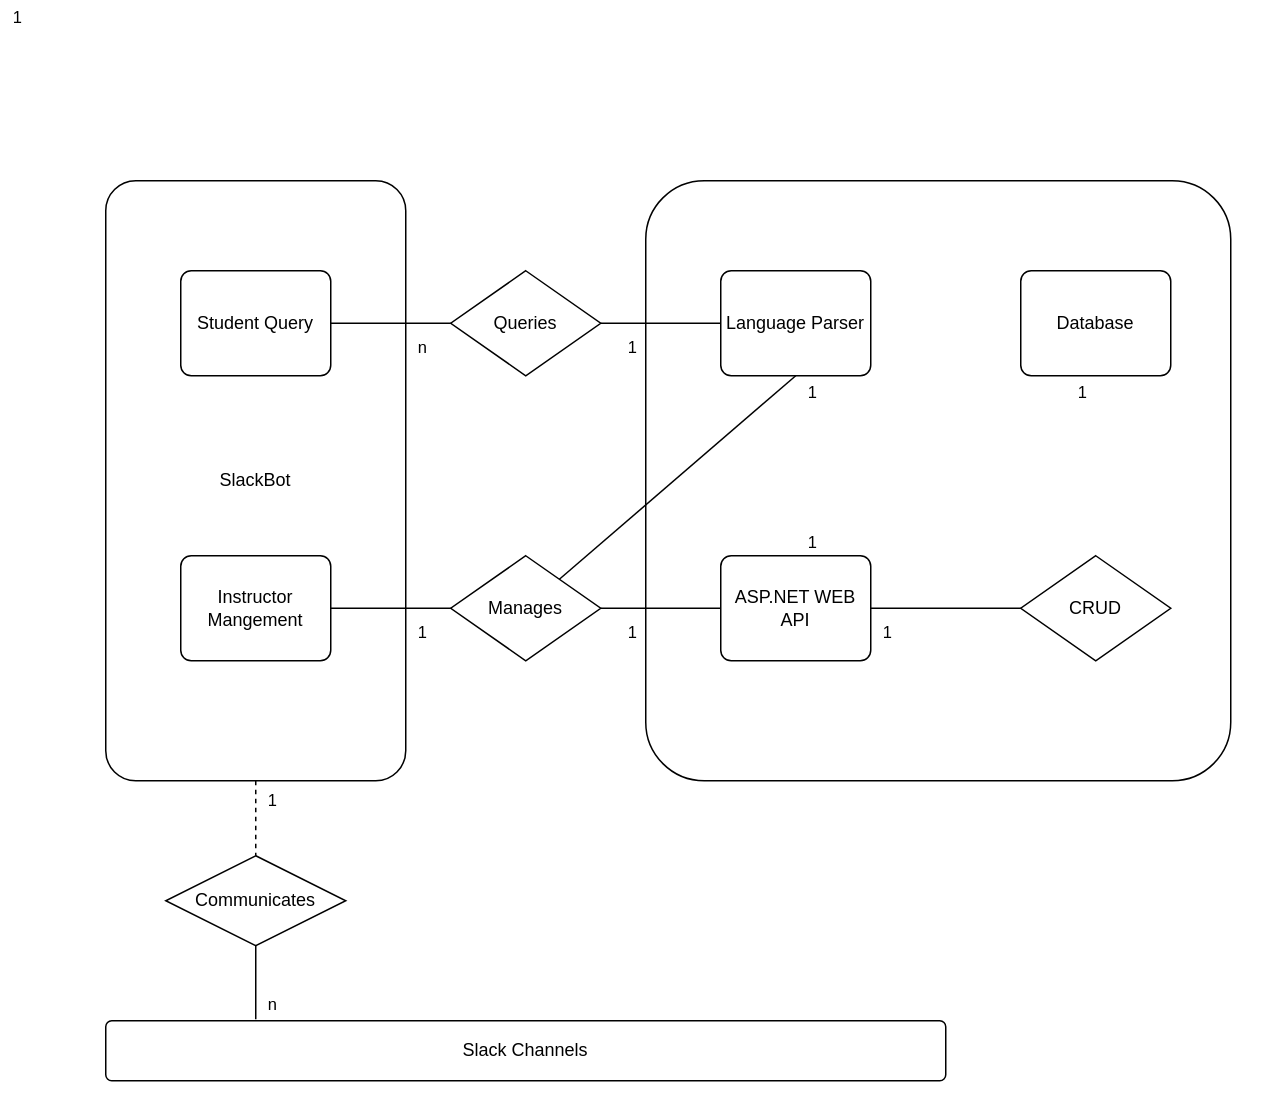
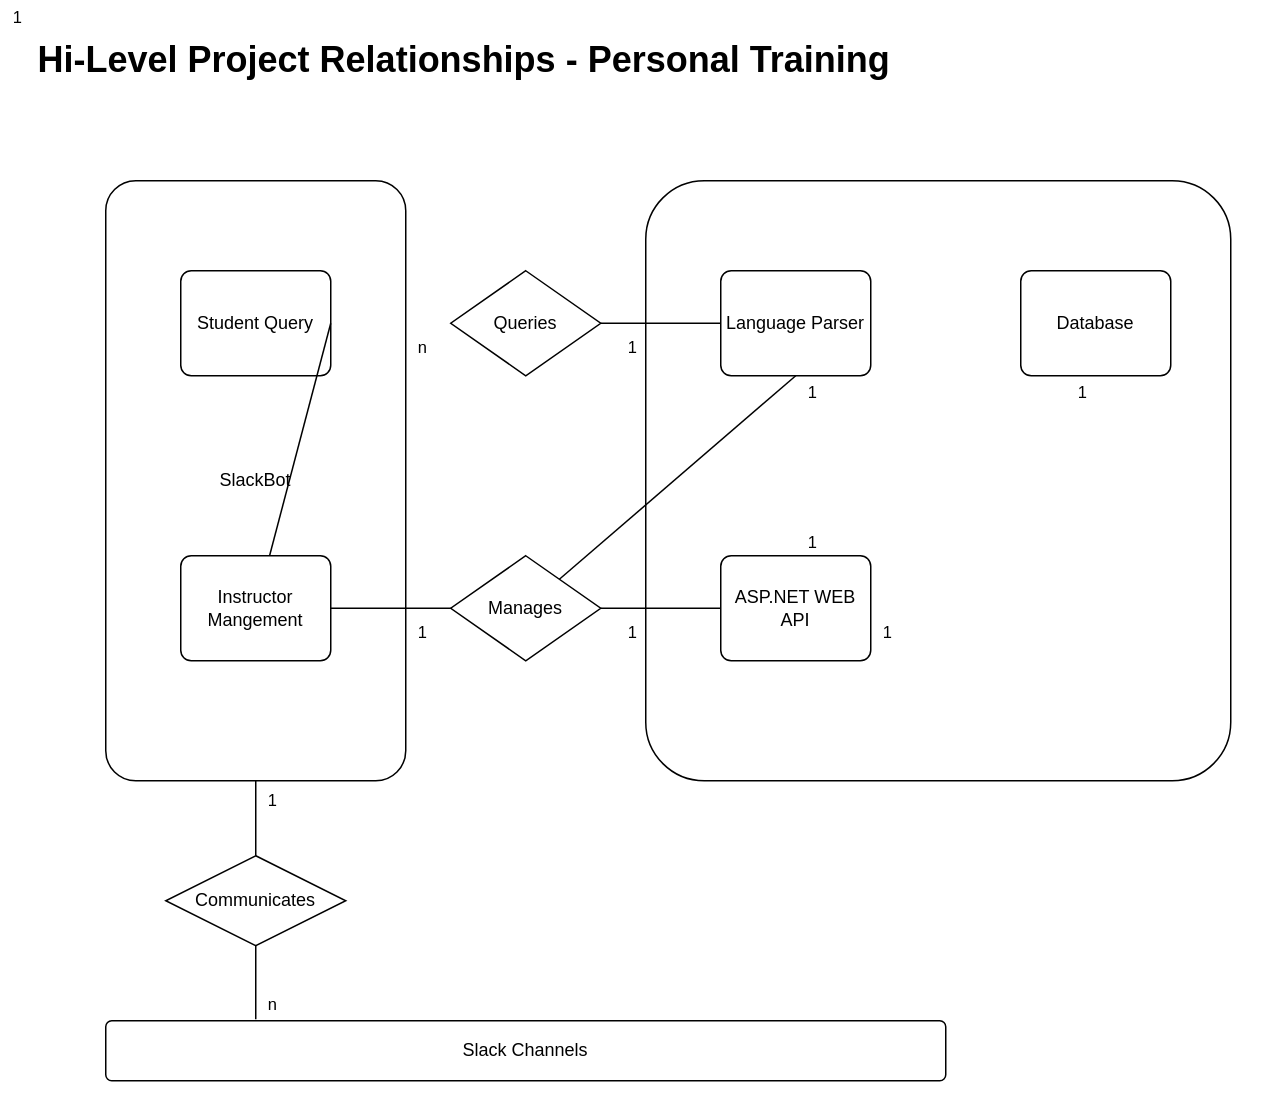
node "Hi-Level Project Relationships - Personal Training": added
edge "Student Query" -- "Queries": now "Student Query" -- "Instructor Mangement"
edge "ASP.NET WEB API" -- "CRUD": removed
node "CRUD": removed
edge "SlackBot" -- "Communicates": style dashed -> solid
